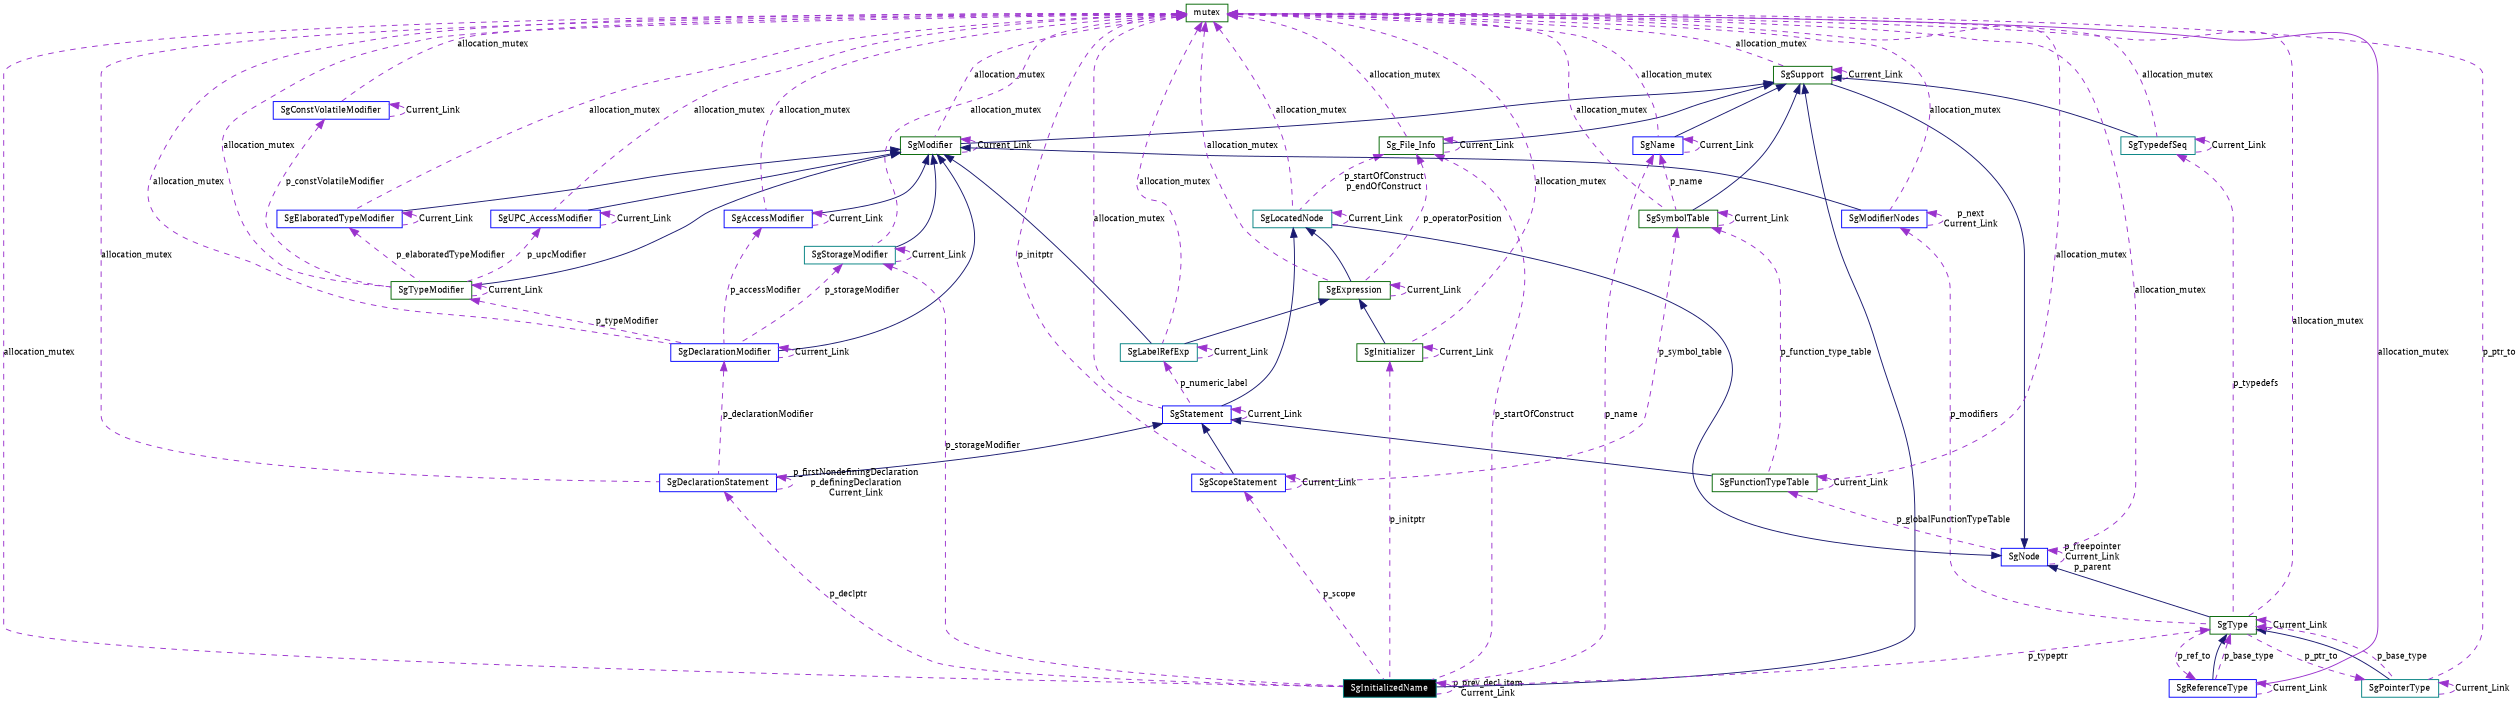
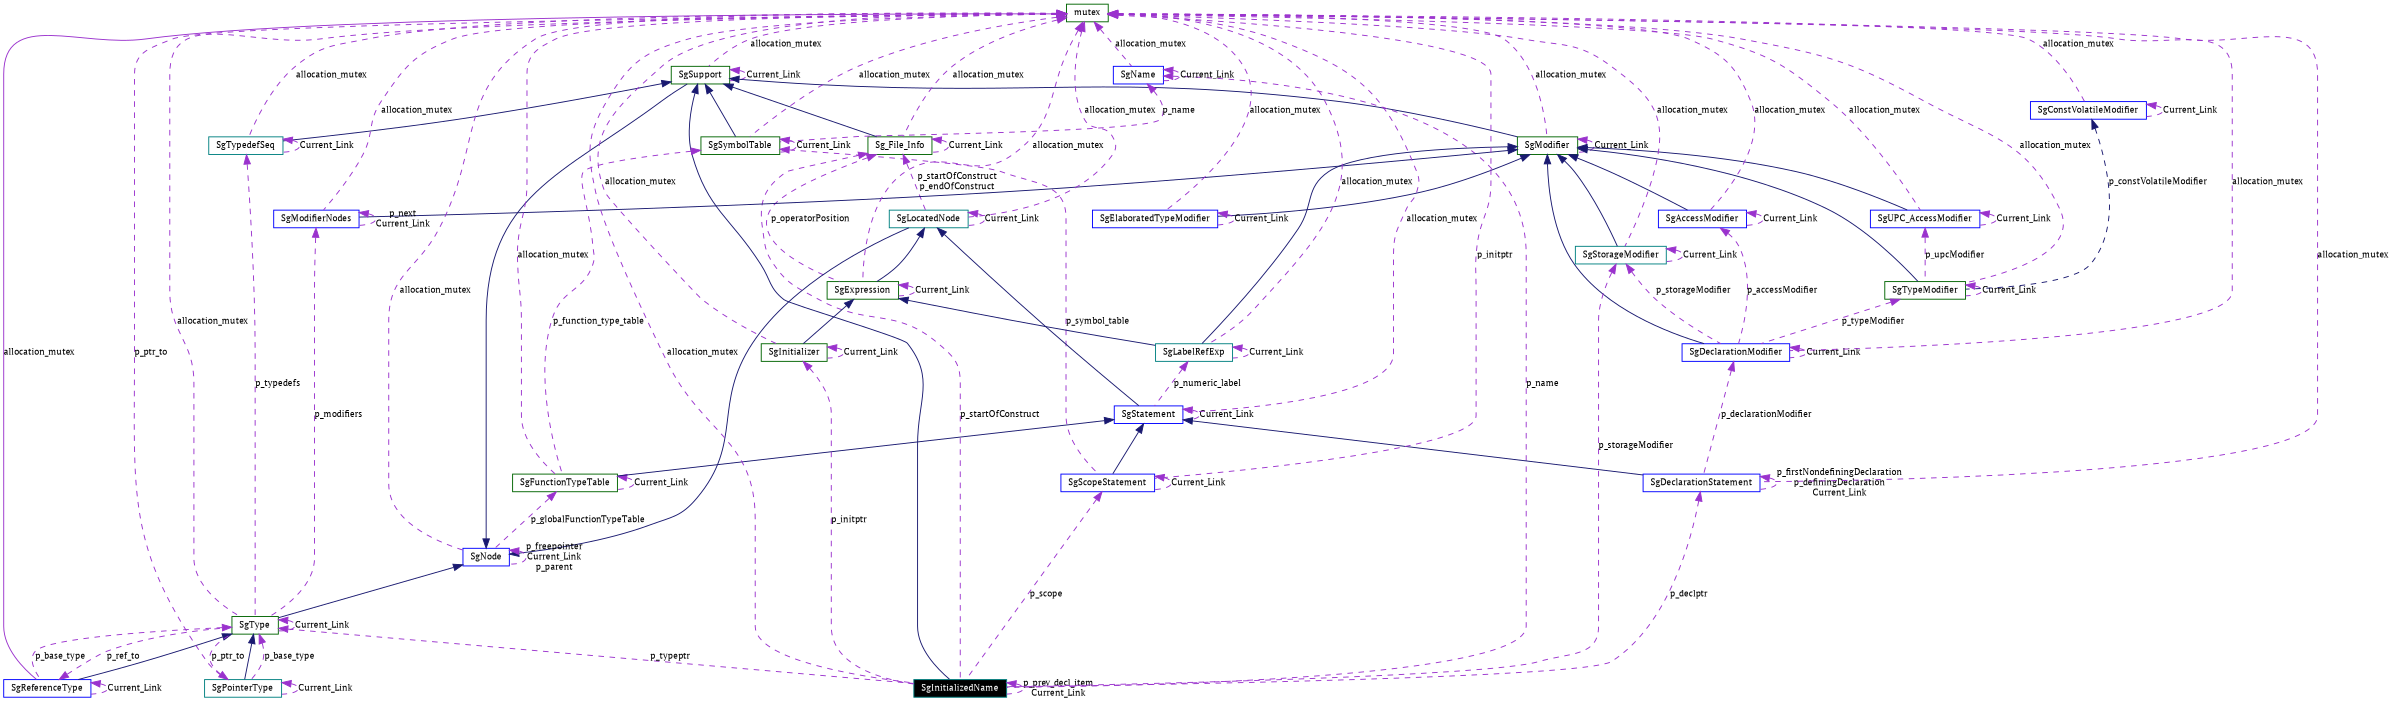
edge "SgName" -> "SgSupport": removed
edge "SgTypeModifier" -> "SgConstVolatileModifier": color darkorchid3 -> midnightblue
edge "SgTypeModifier" -> "SgElaboratedTypeModifier": removed, label "p_elaboratedTypeModifier"
